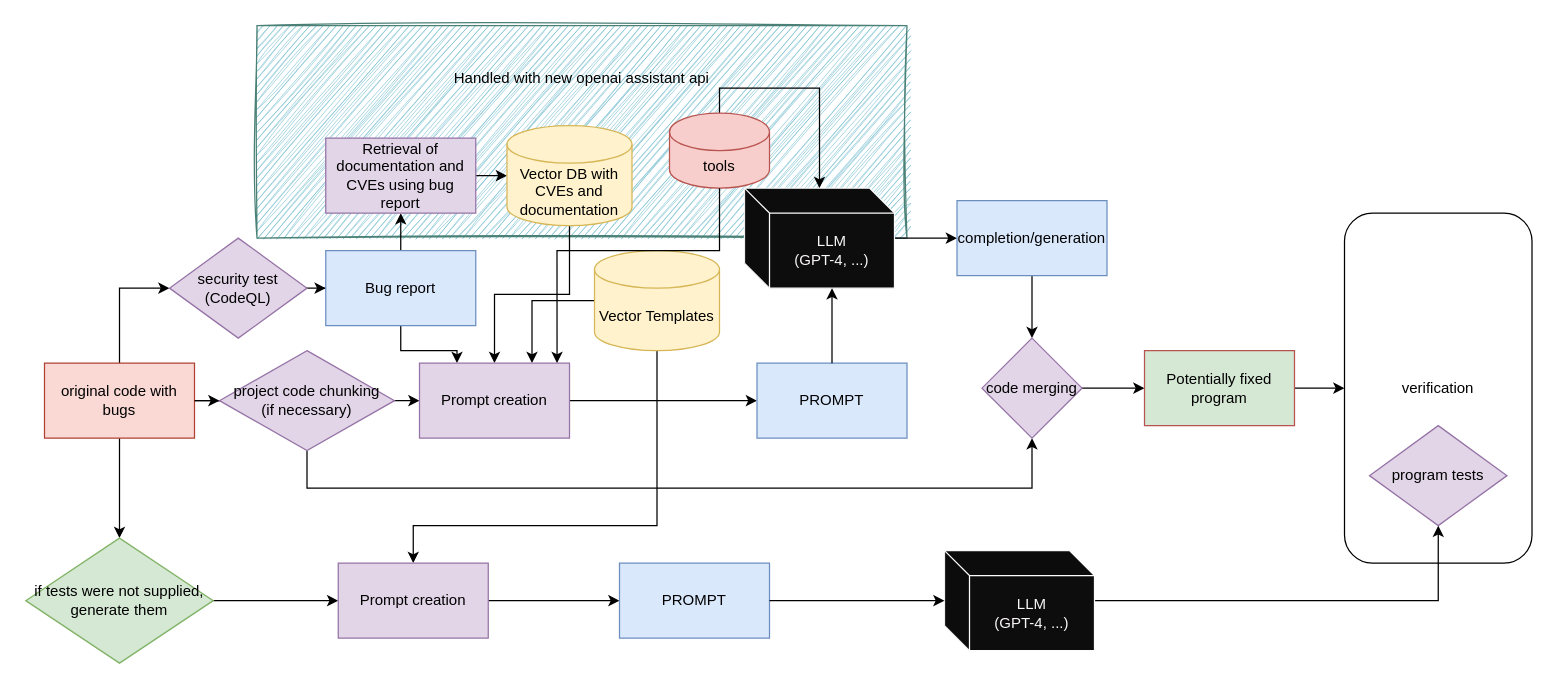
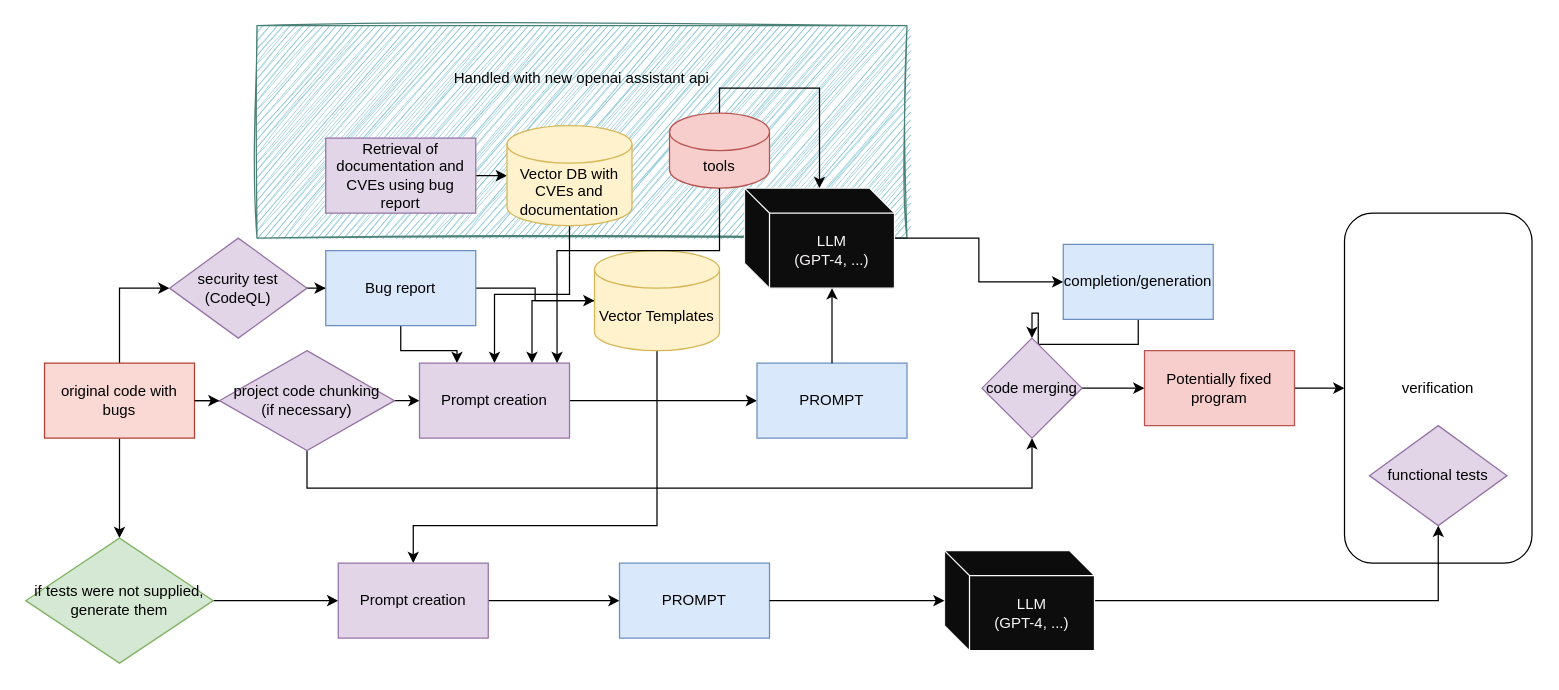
node "completion/generation": moved (1032, 238) -> (1138, 282)
edge "Bug report" -> "Retrieval of documentation and CVEs using bug report": now "Bug report" -> "Vector Templates"
node "Potentially fixed program": fillcolor #d5e8d4 -> #f8cecc
node "program tests": label "program tests" -> "functional tests"
